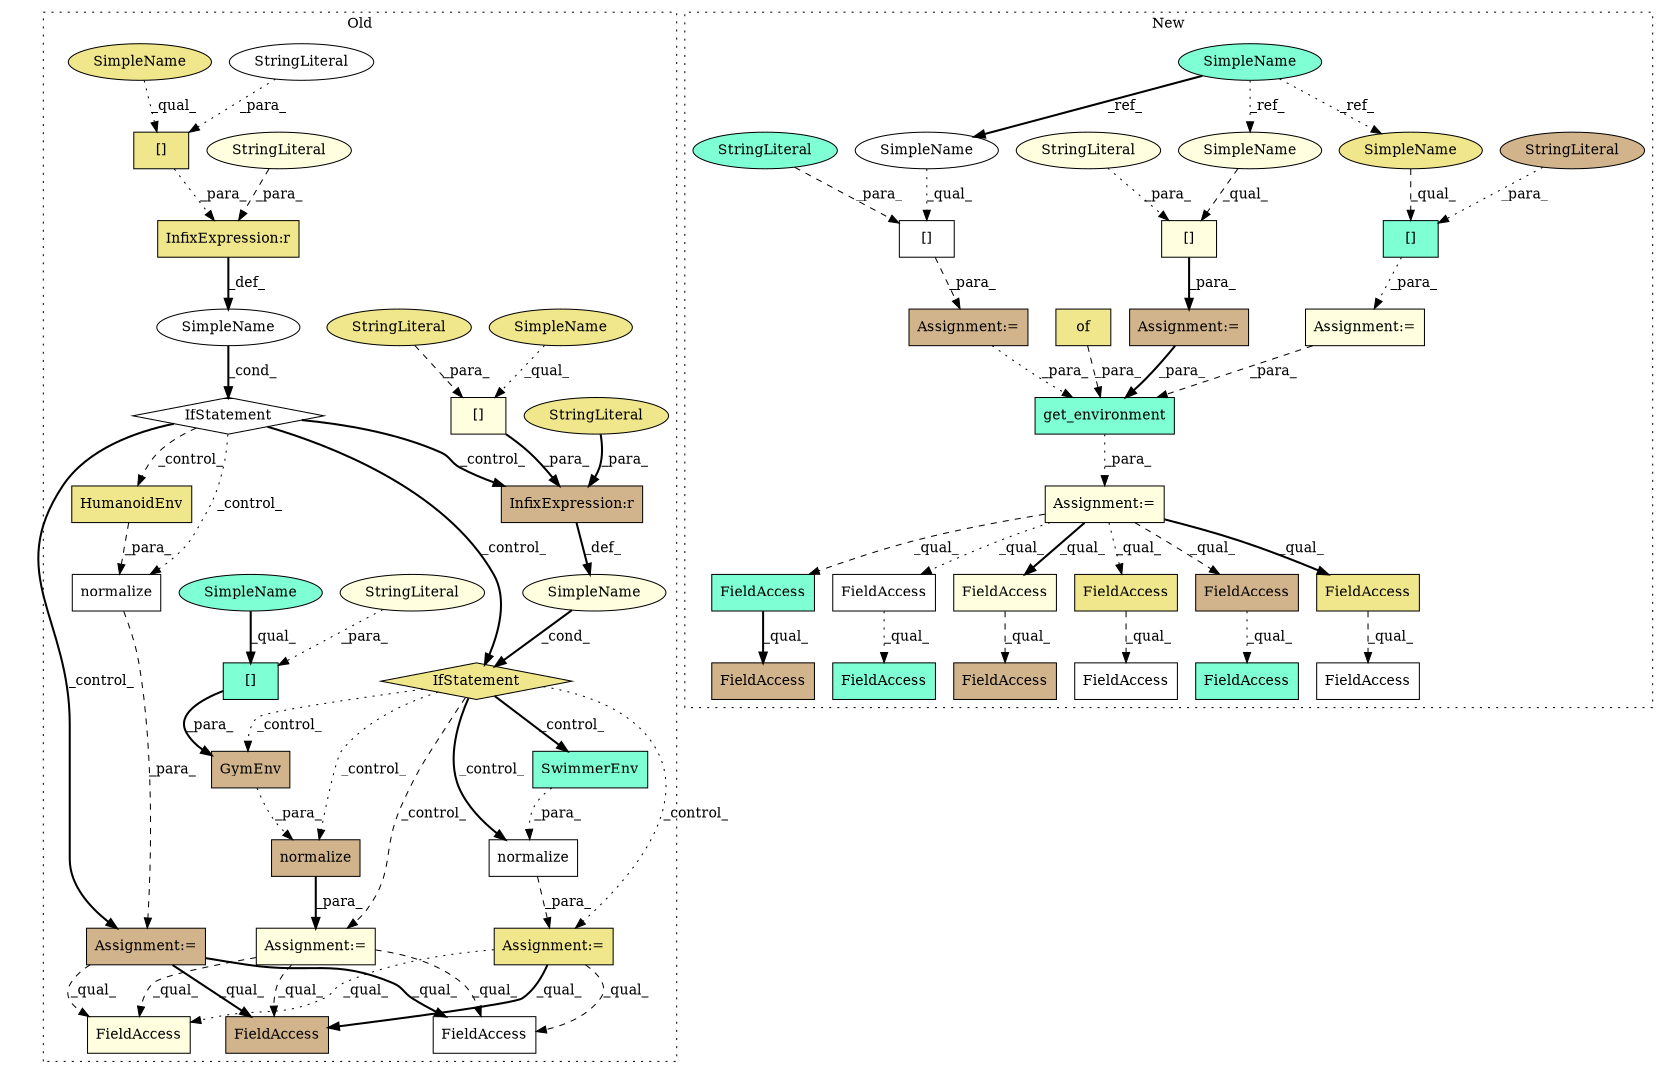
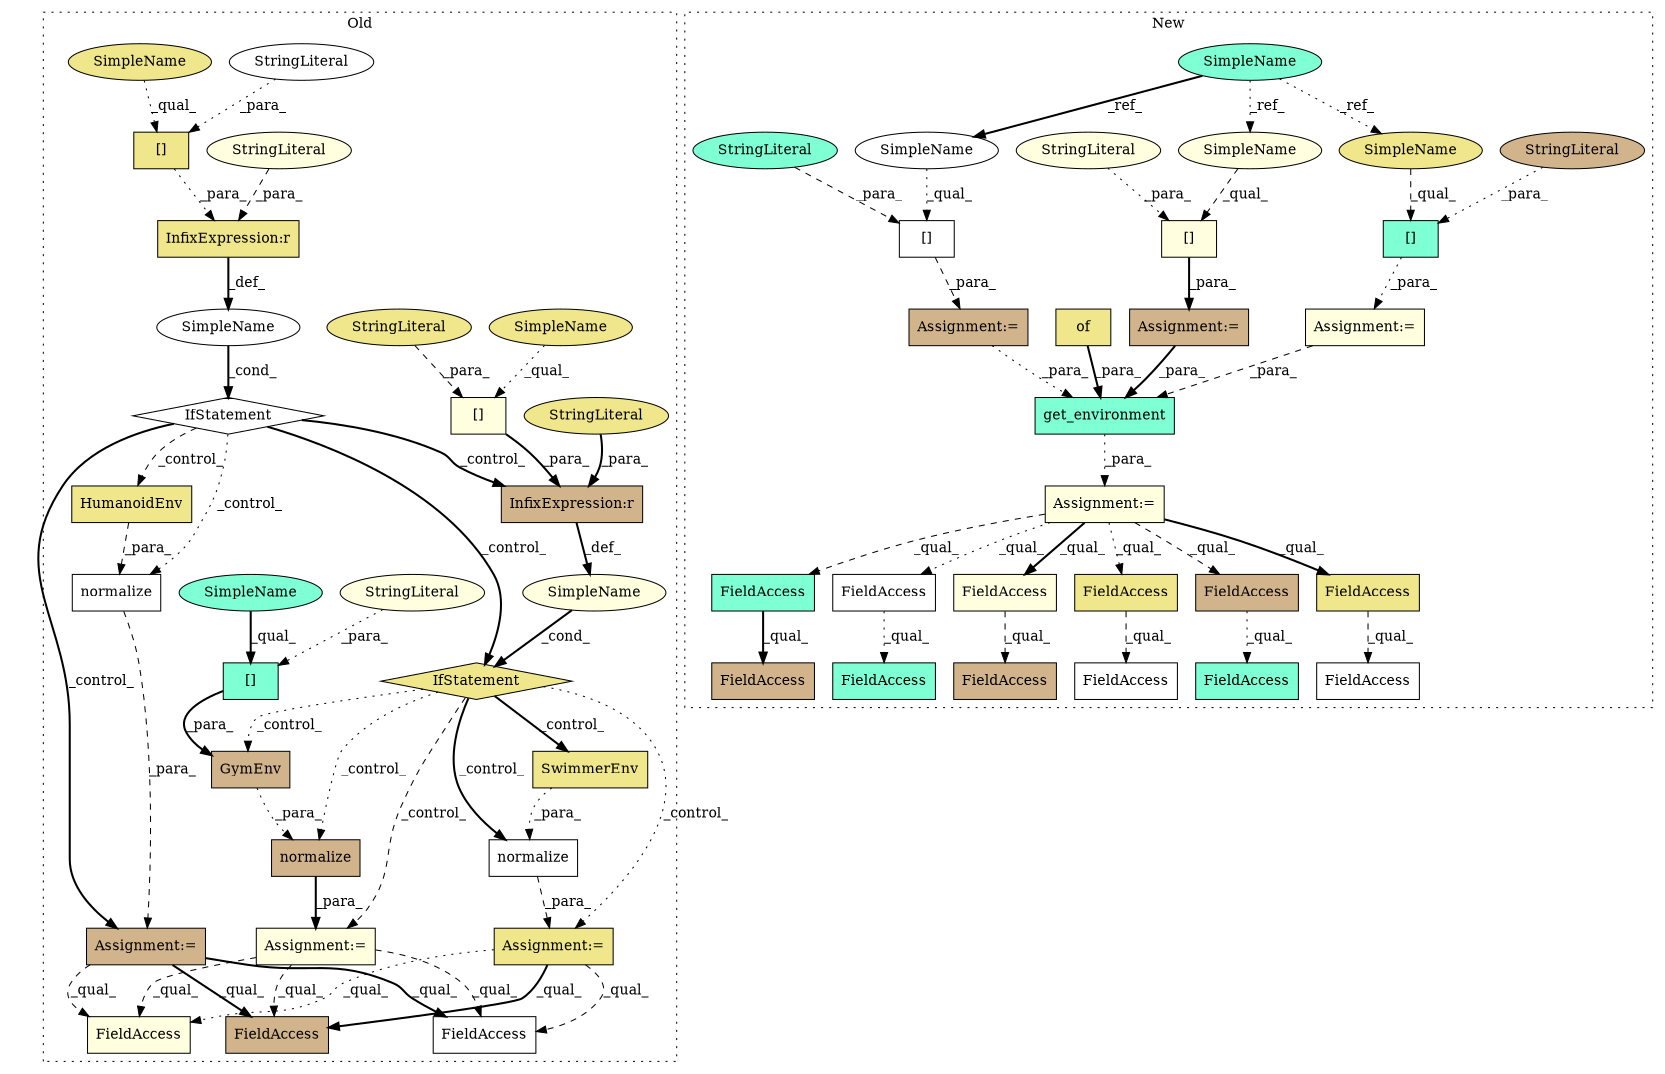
edge "of" -> "get_environment": style dashed -> bold
node "SwimmerEnv": fillcolor aquamarine -> khaki
